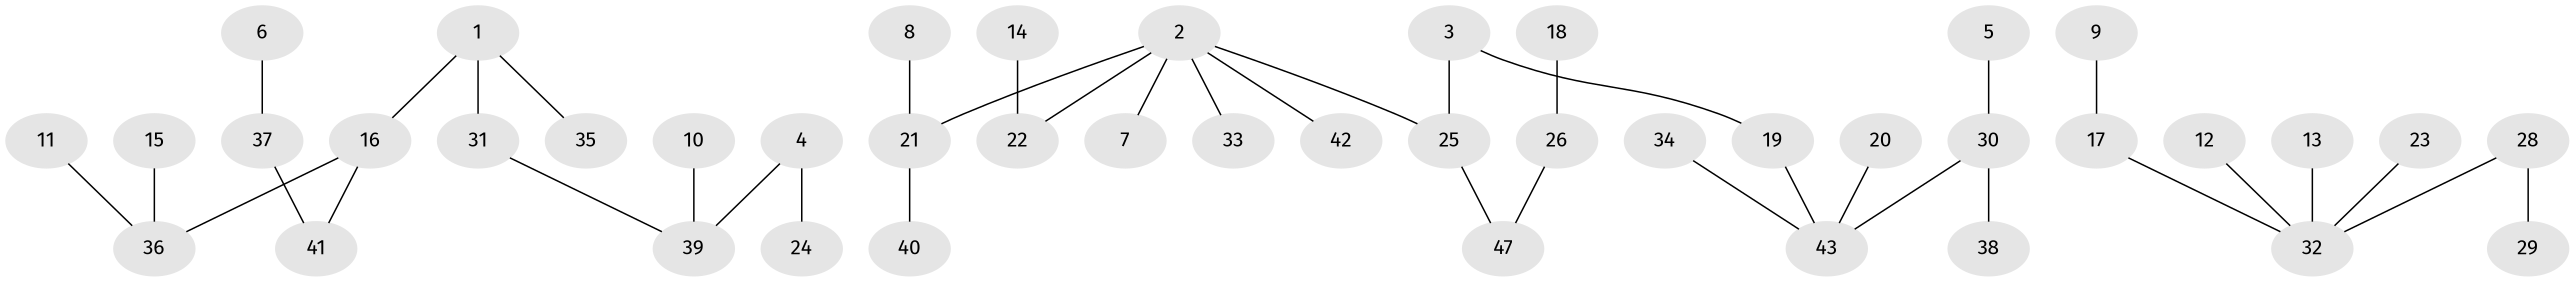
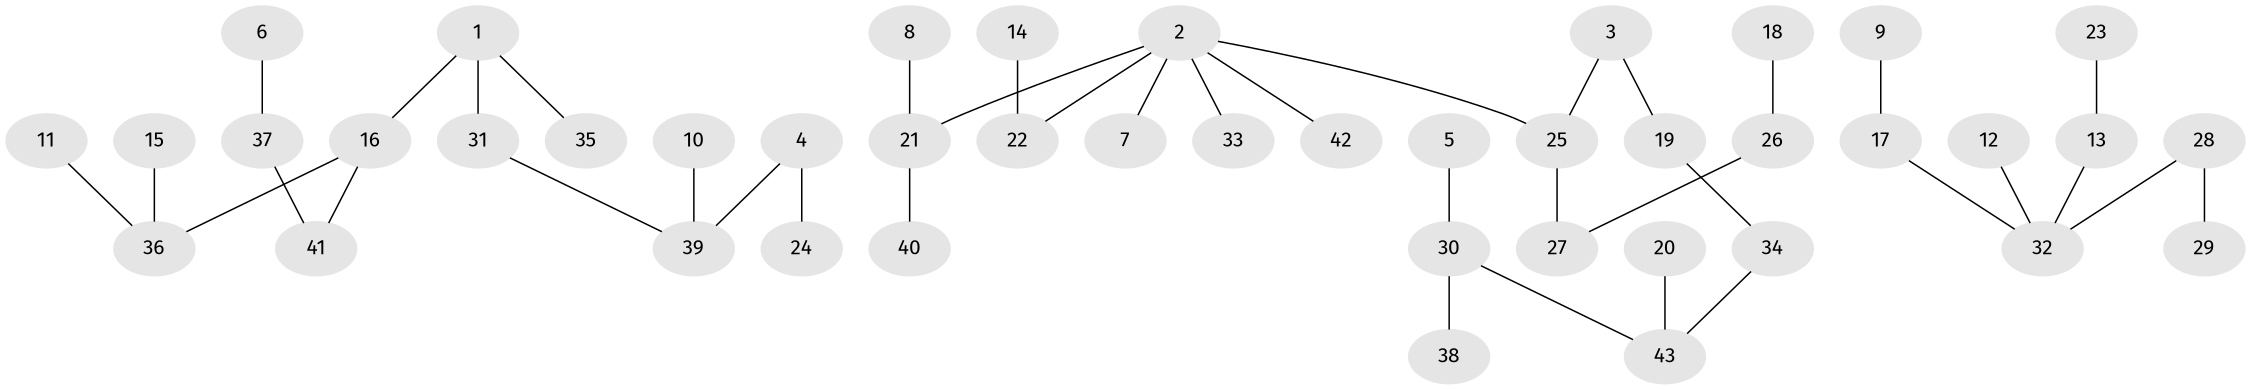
edge "19" -- "43": now "19" -- "34"
edge "23" -- "32": now "23" -- "13"
node "47": label "47" -> "27"
